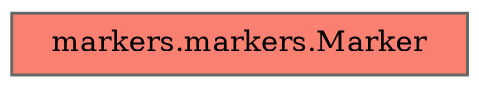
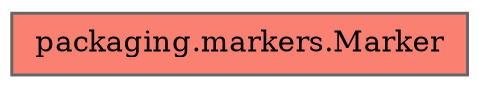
node "markers.markers.Marker": label "markers.markers.Marker" -> "packaging.markers.Marker"
